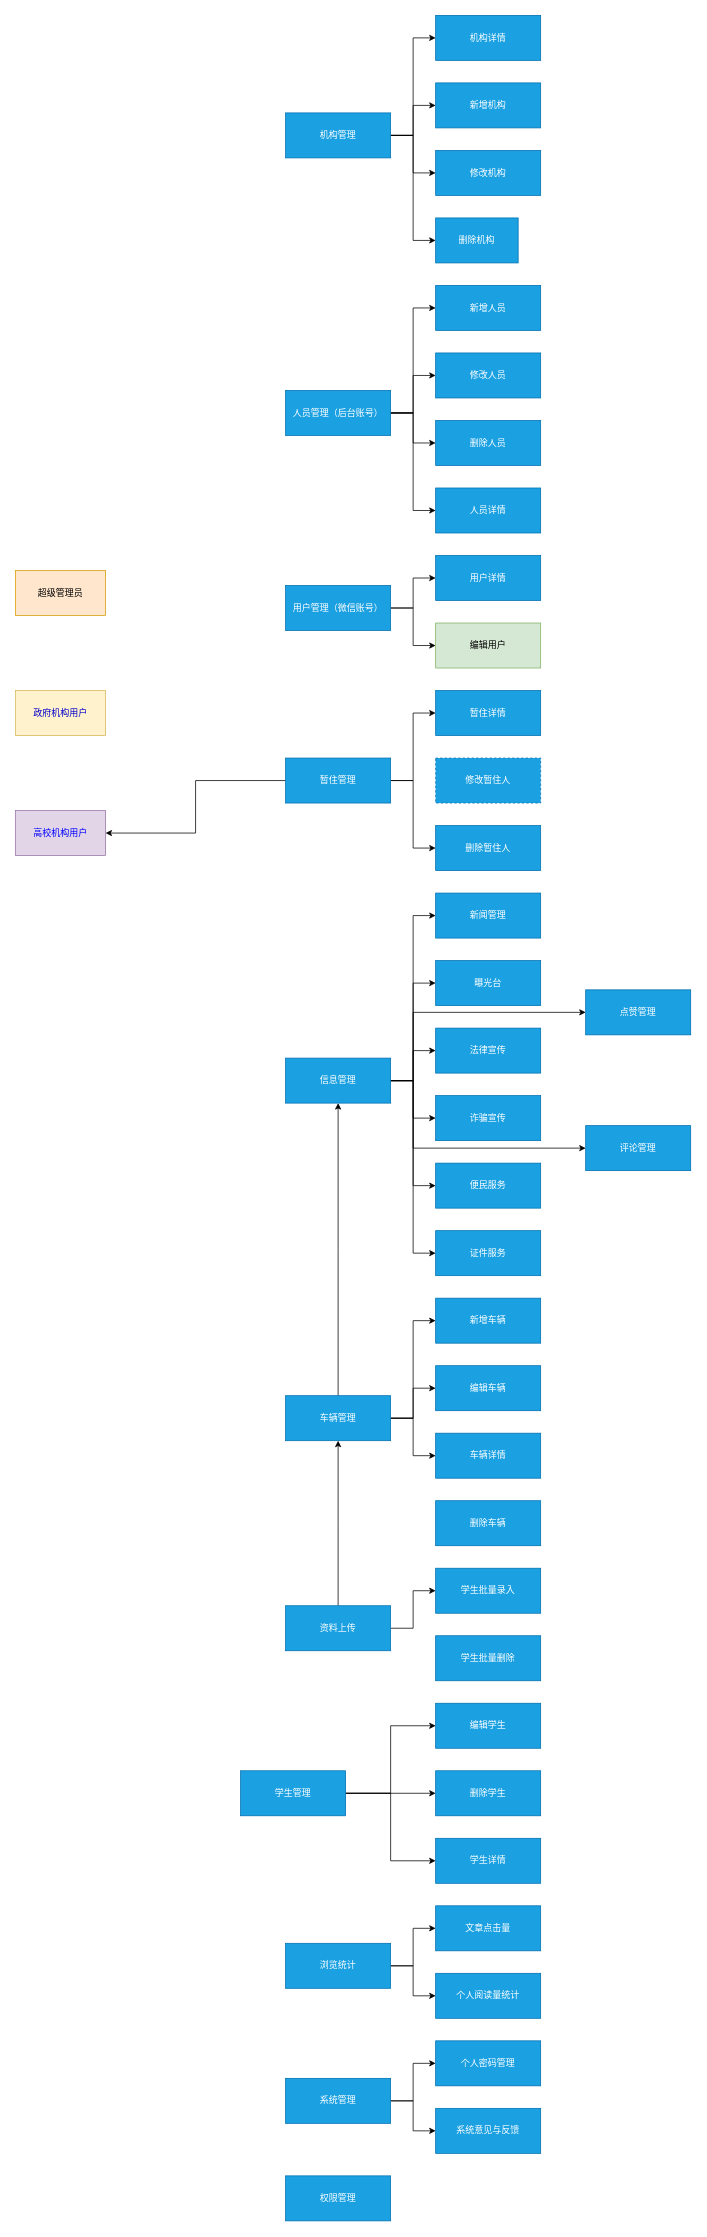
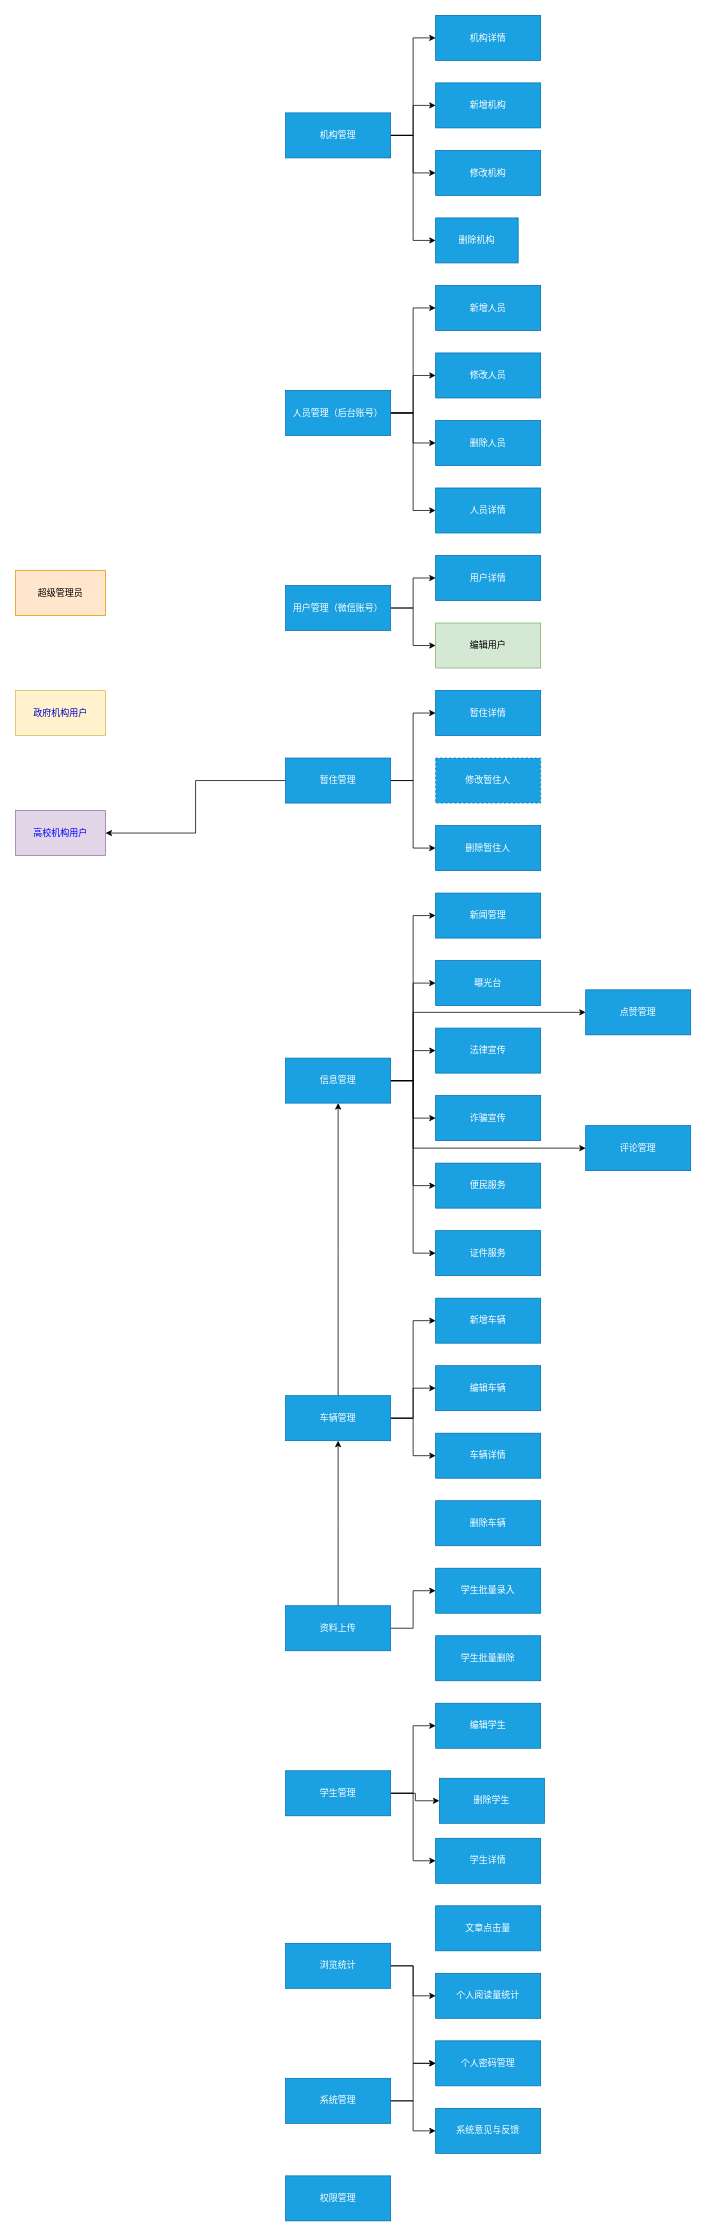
node "学生管理": moved (293, 1793) -> (338, 1793)
node "删除学生": moved (488, 1793) -> (492, 1800)
edge "浏览统计" -> "文章点击量": now "浏览统计" -> "个人密码管理"
